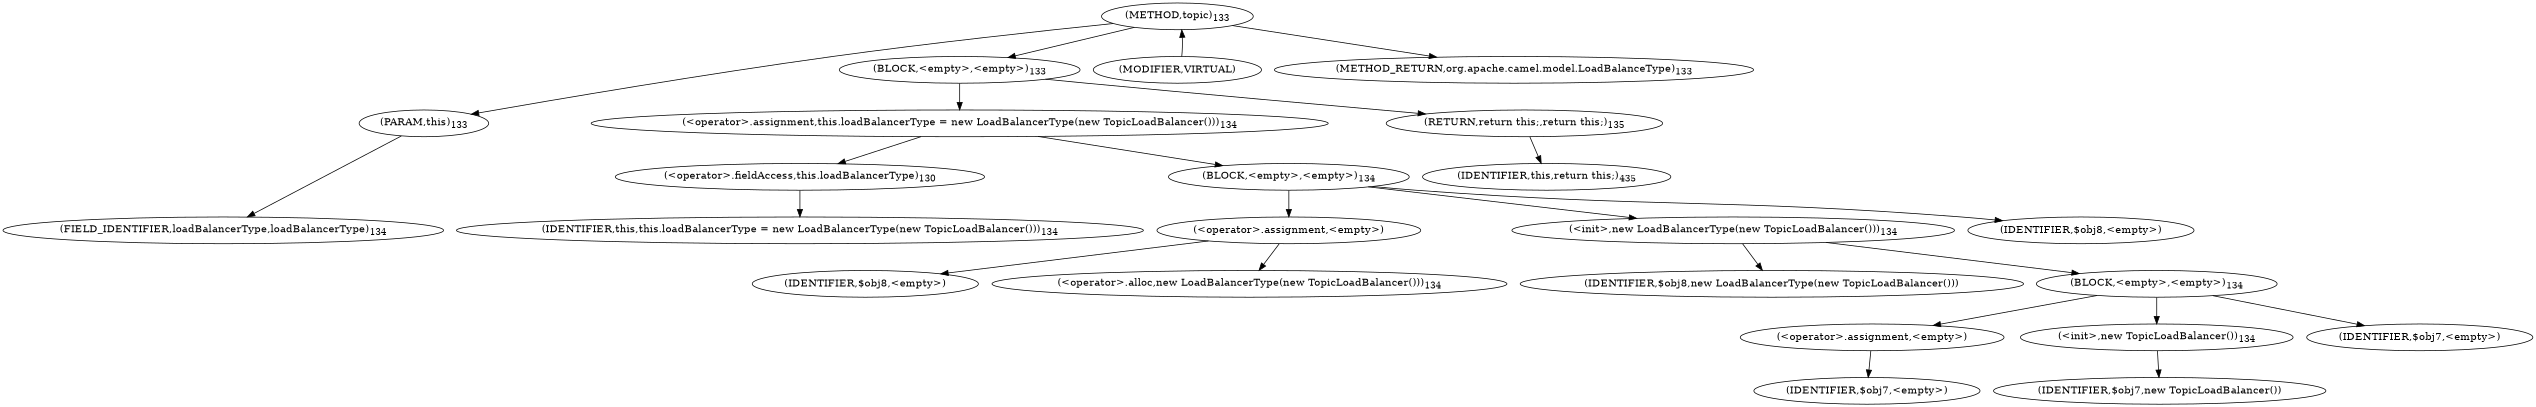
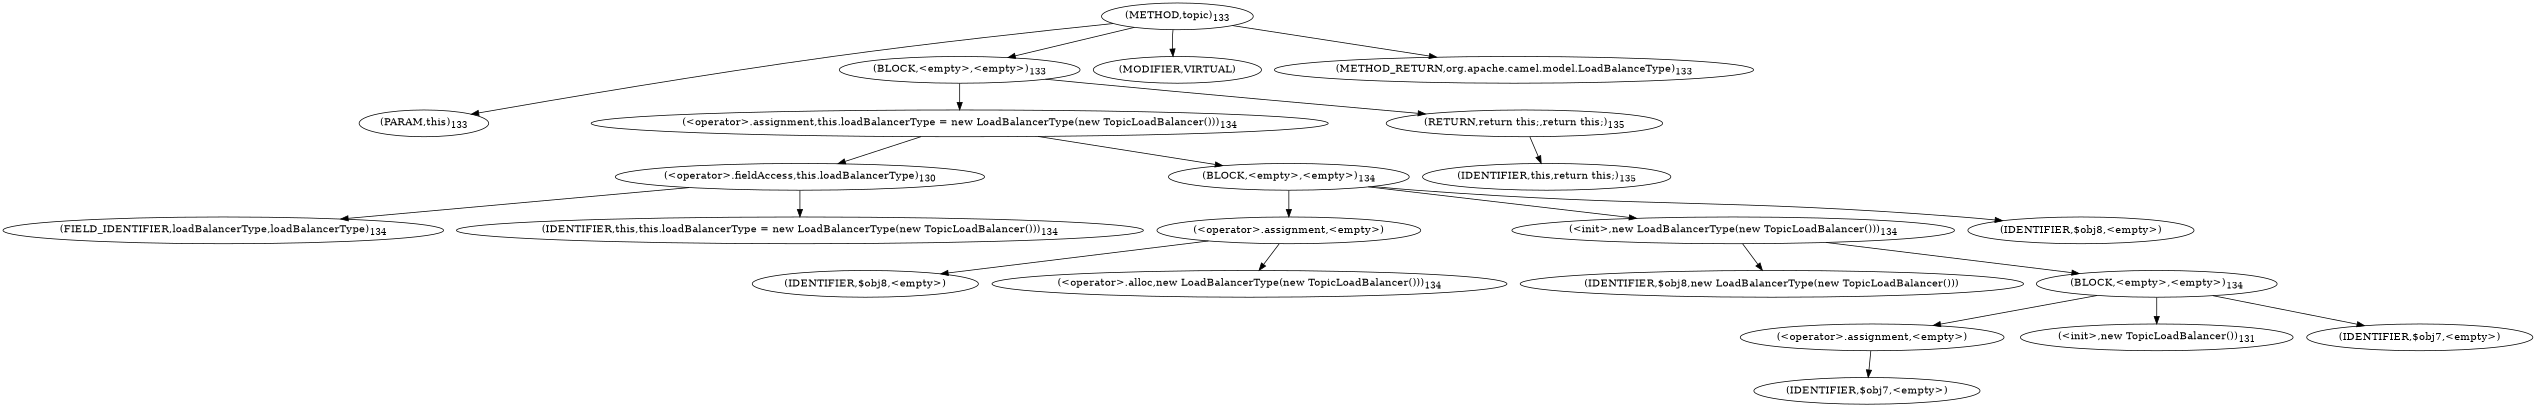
edge "(MODIFIER,VIRTUAL)" -> "(METHOD,topic)": reversed
edge "(PARAM,this)" -> "(FIELD_IDENTIFIER,loadBalancerType,loadBalancerType)": now "(<operator>.fieldAccess,this.loadBalancerType)" -> "(FIELD_IDENTIFIER,loadBalancerType,loadBalancerType)"
node "(IDENTIFIER,this,return this;)": text "435" -> "135"
node "(<init>,new TopicLoadBalancer())": text "134" -> "131"
node "(IDENTIFIER,$obj7,new TopicLoadBalancer())": removed
